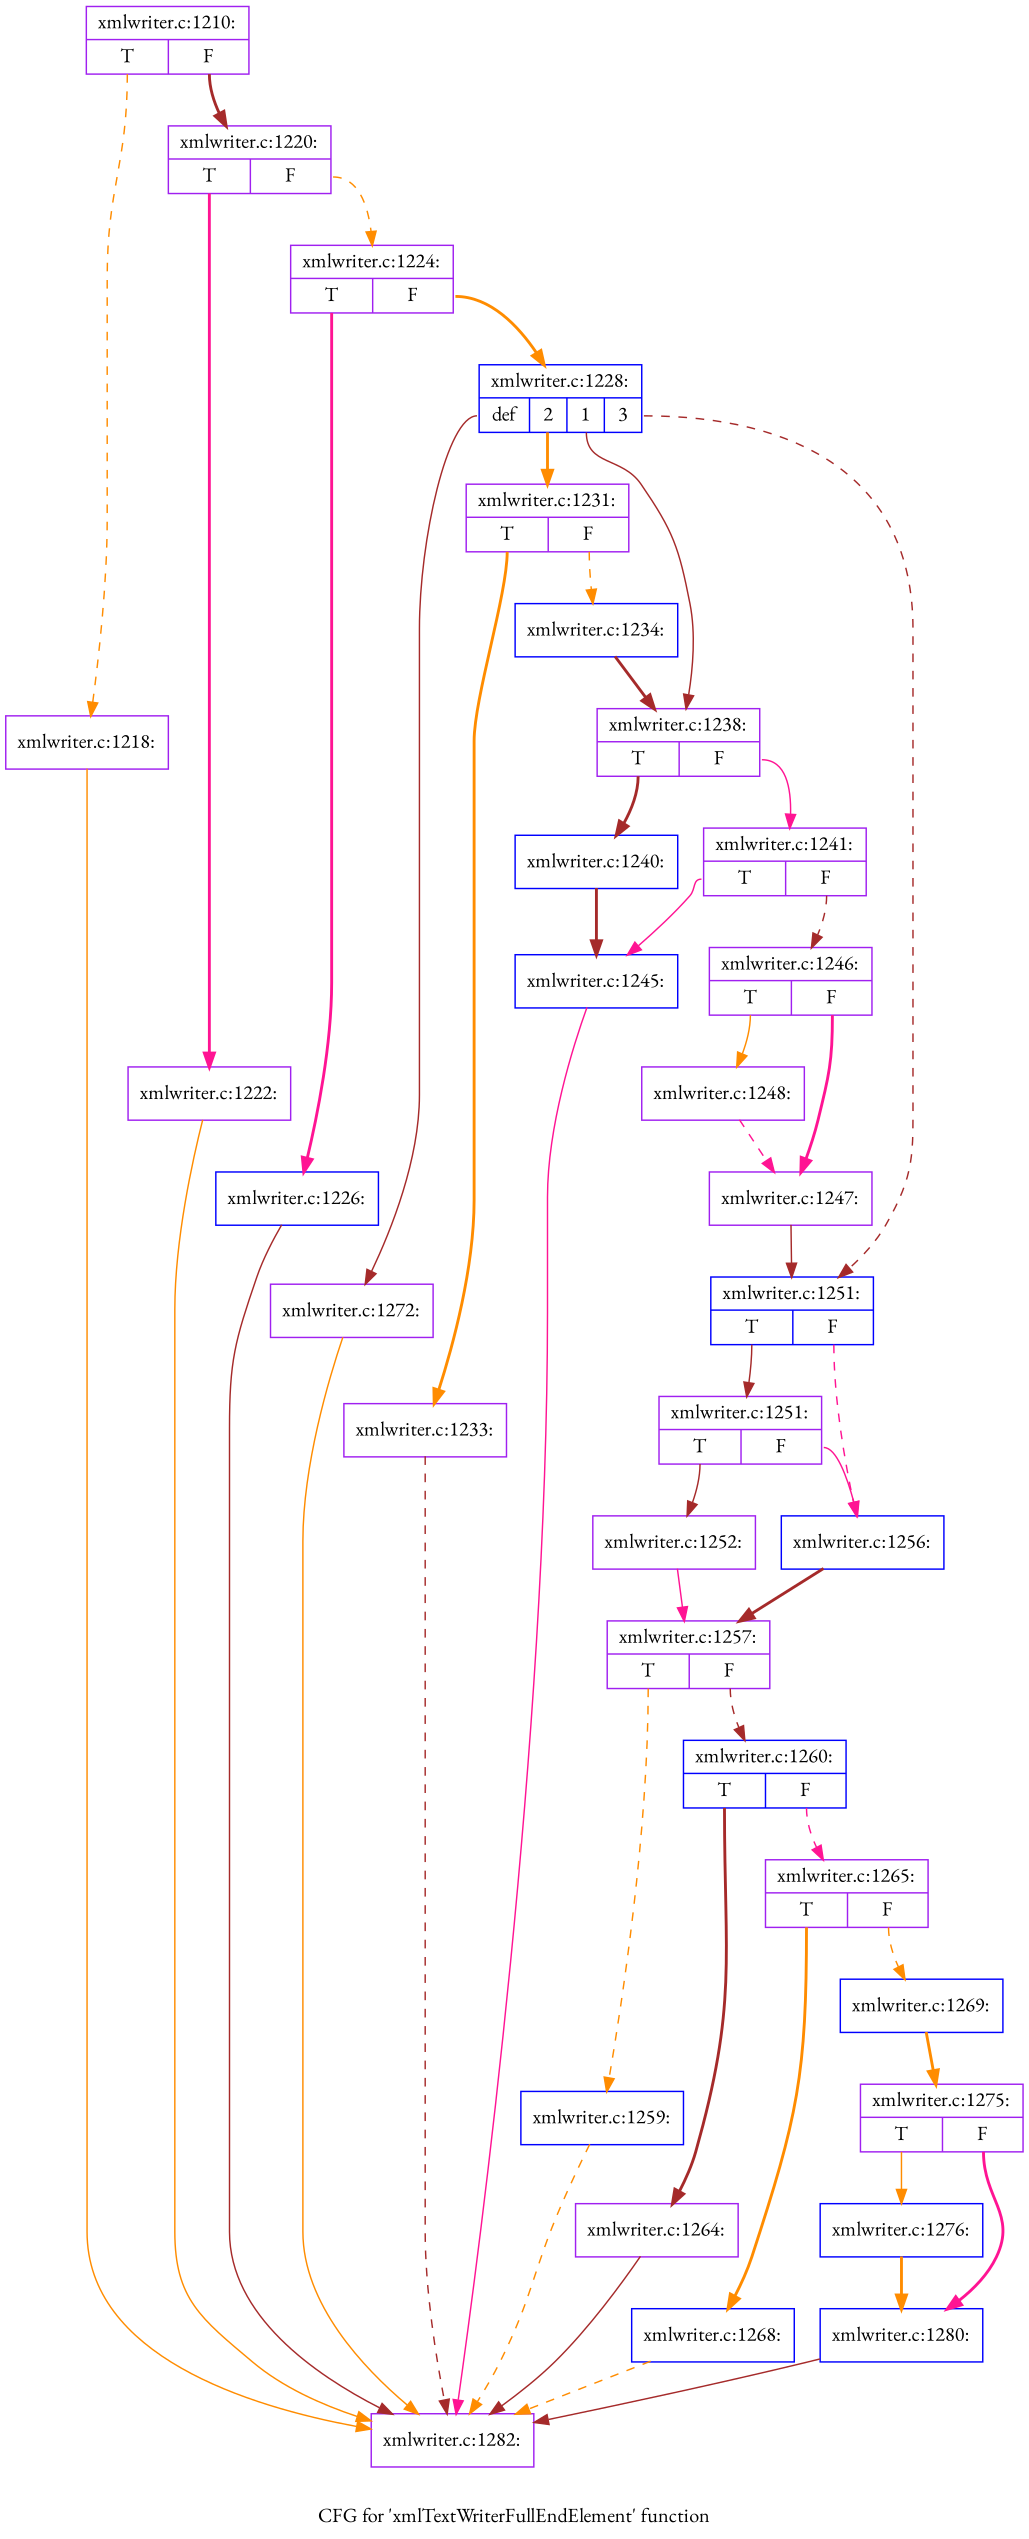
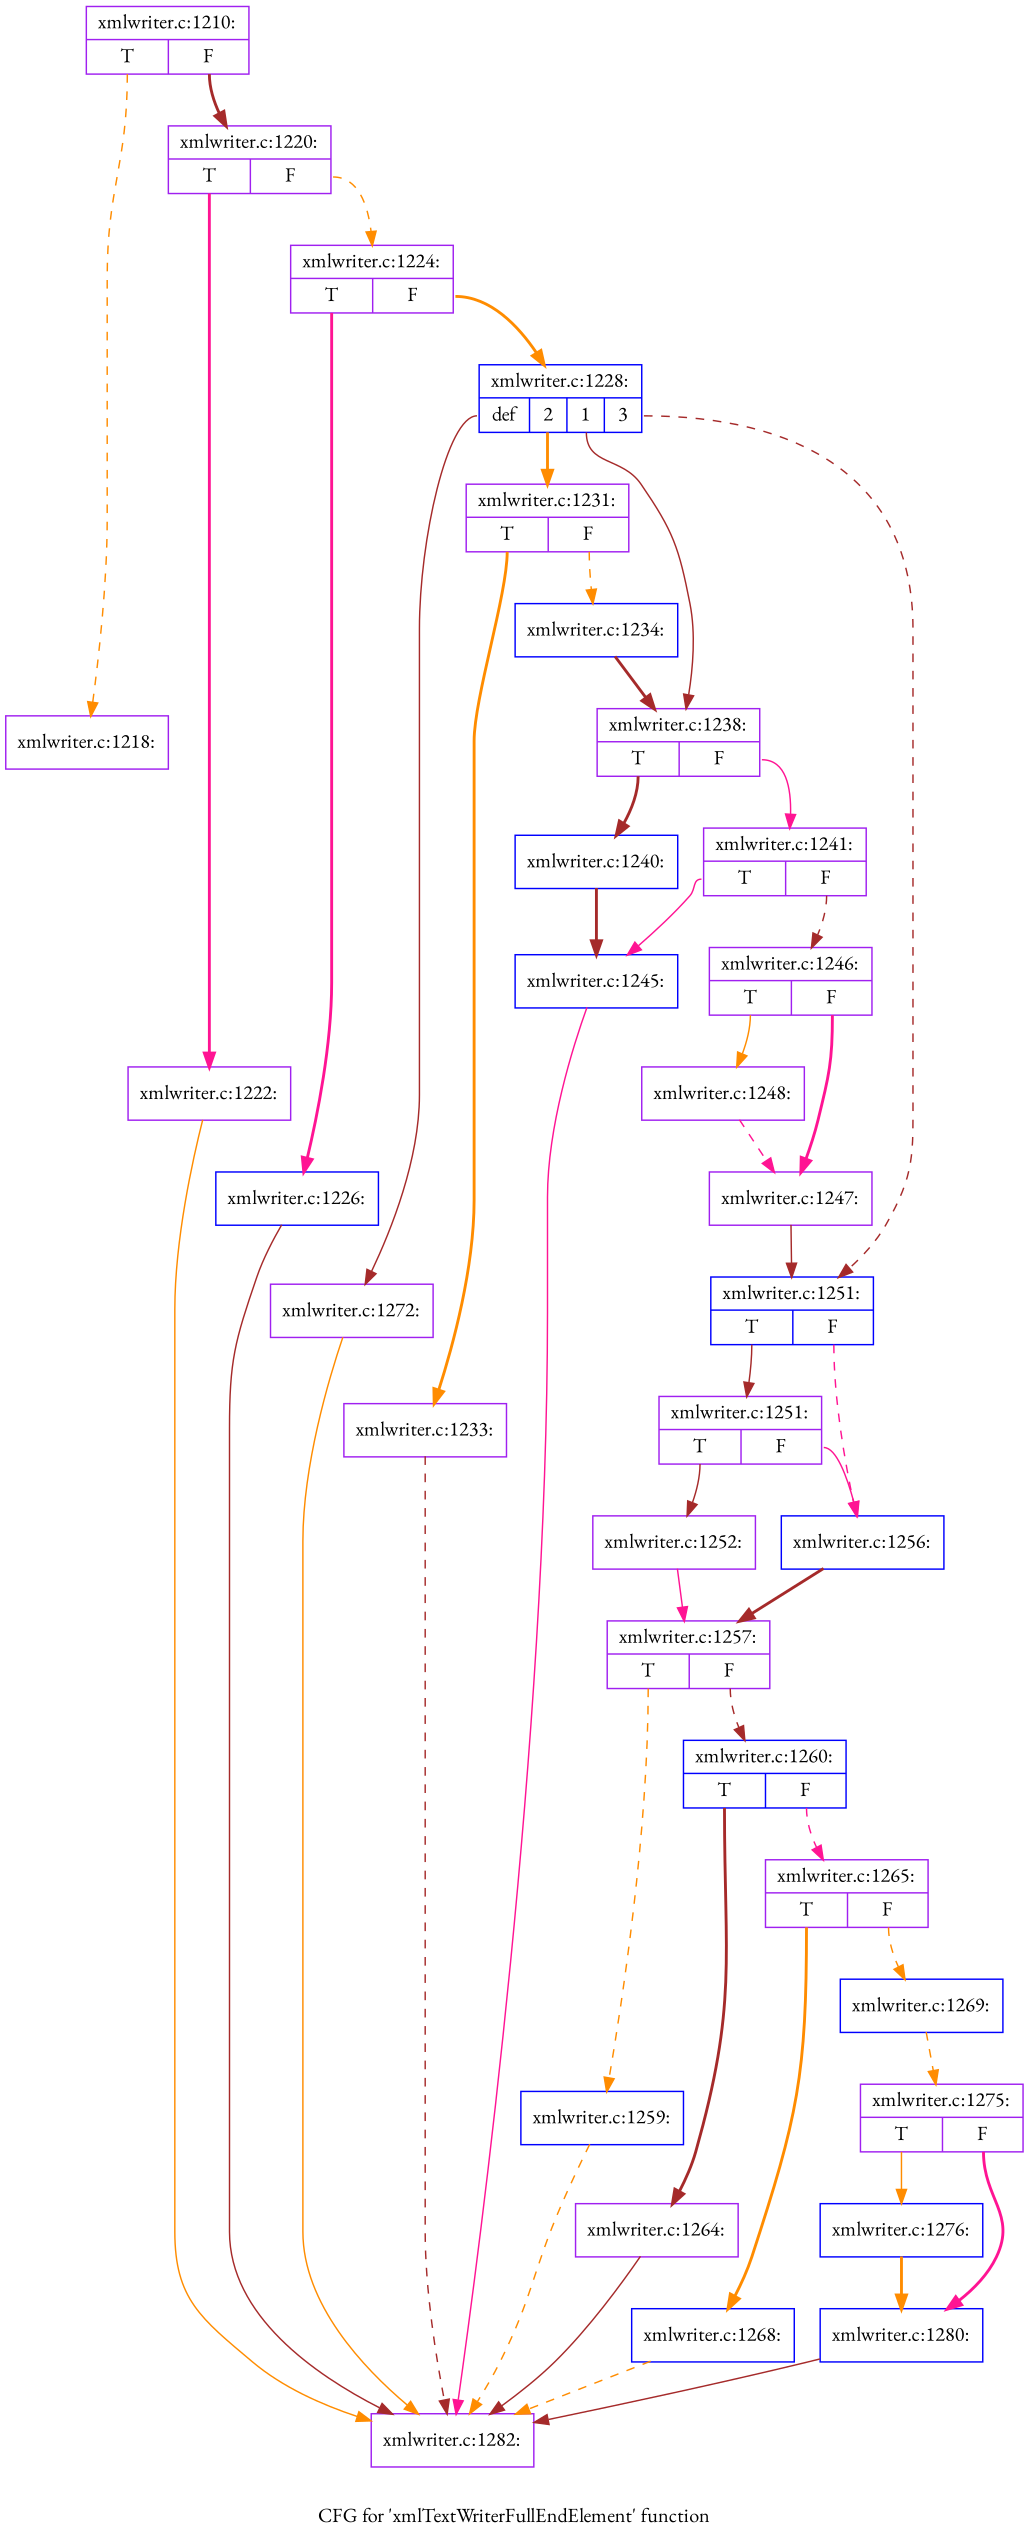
edge "xmlwriter.c:1218:" -> "xmlwriter.c:1282:": removed
edge "xmlwriter.c:1269:" -> "xmlwriter.c:1275:": style bold -> dashed
